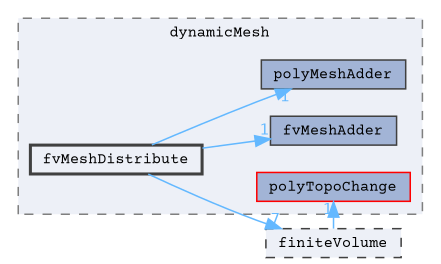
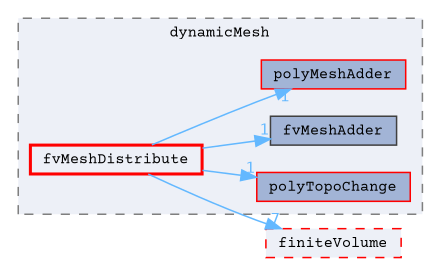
node "polyMeshAdder": color grey25 -> red
node "fvMeshDistribute": color grey25 -> red
edge "finiteVolume" -> "polyTopoChange": now "fvMeshDistribute" -> "polyTopoChange"
node "finiteVolume": color grey25 -> red
